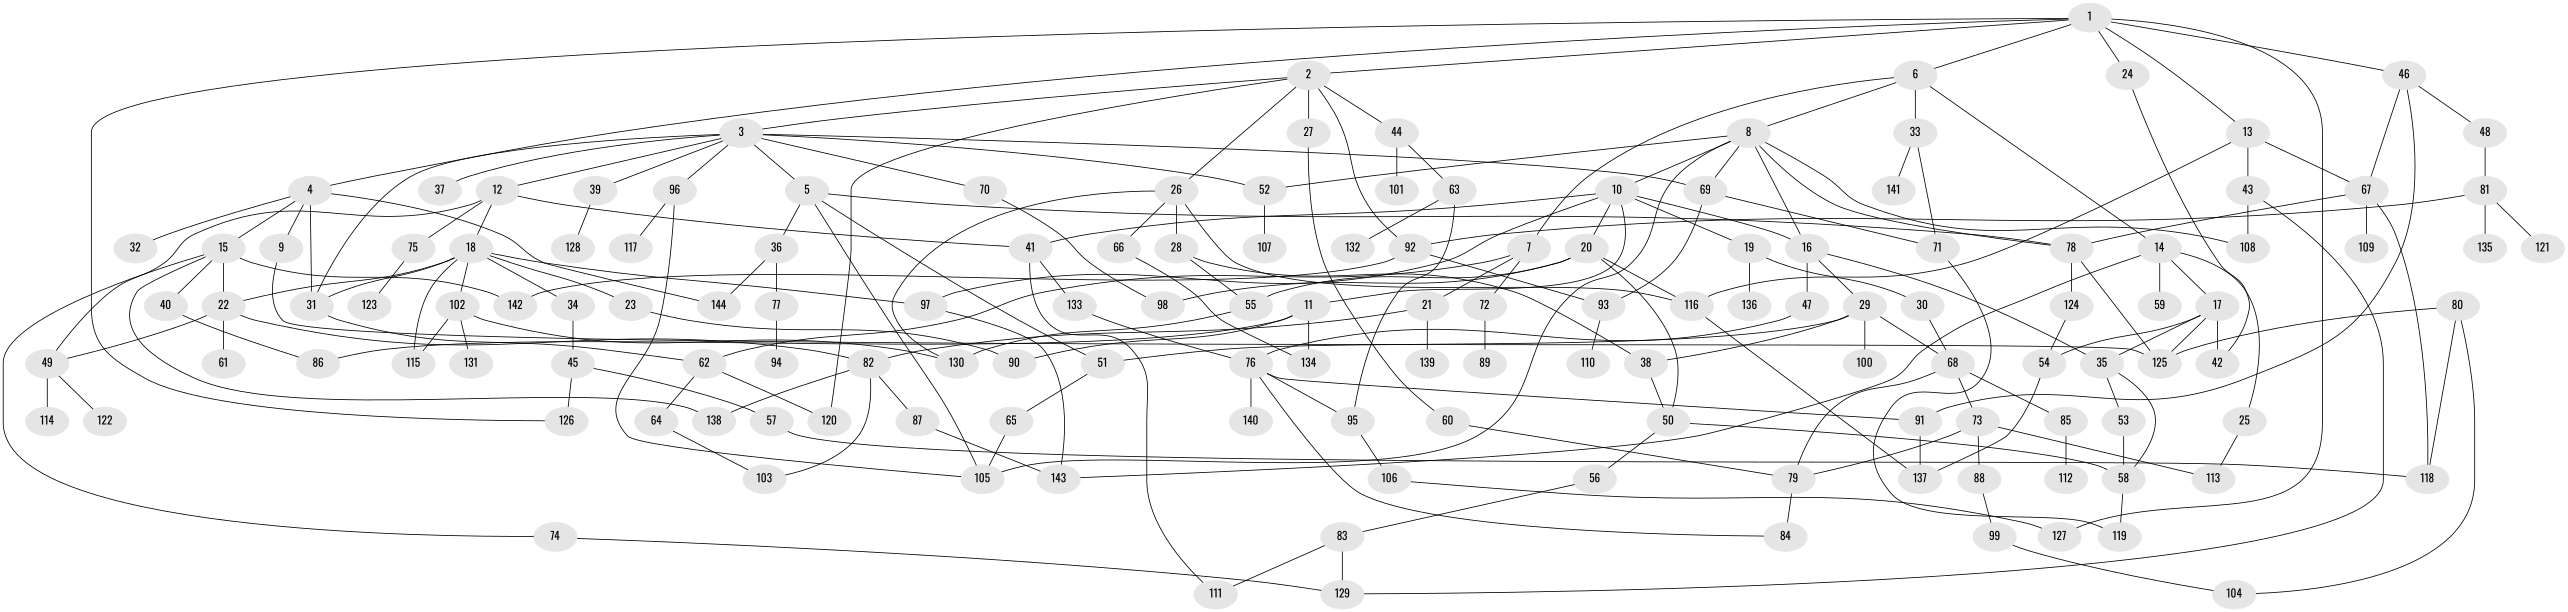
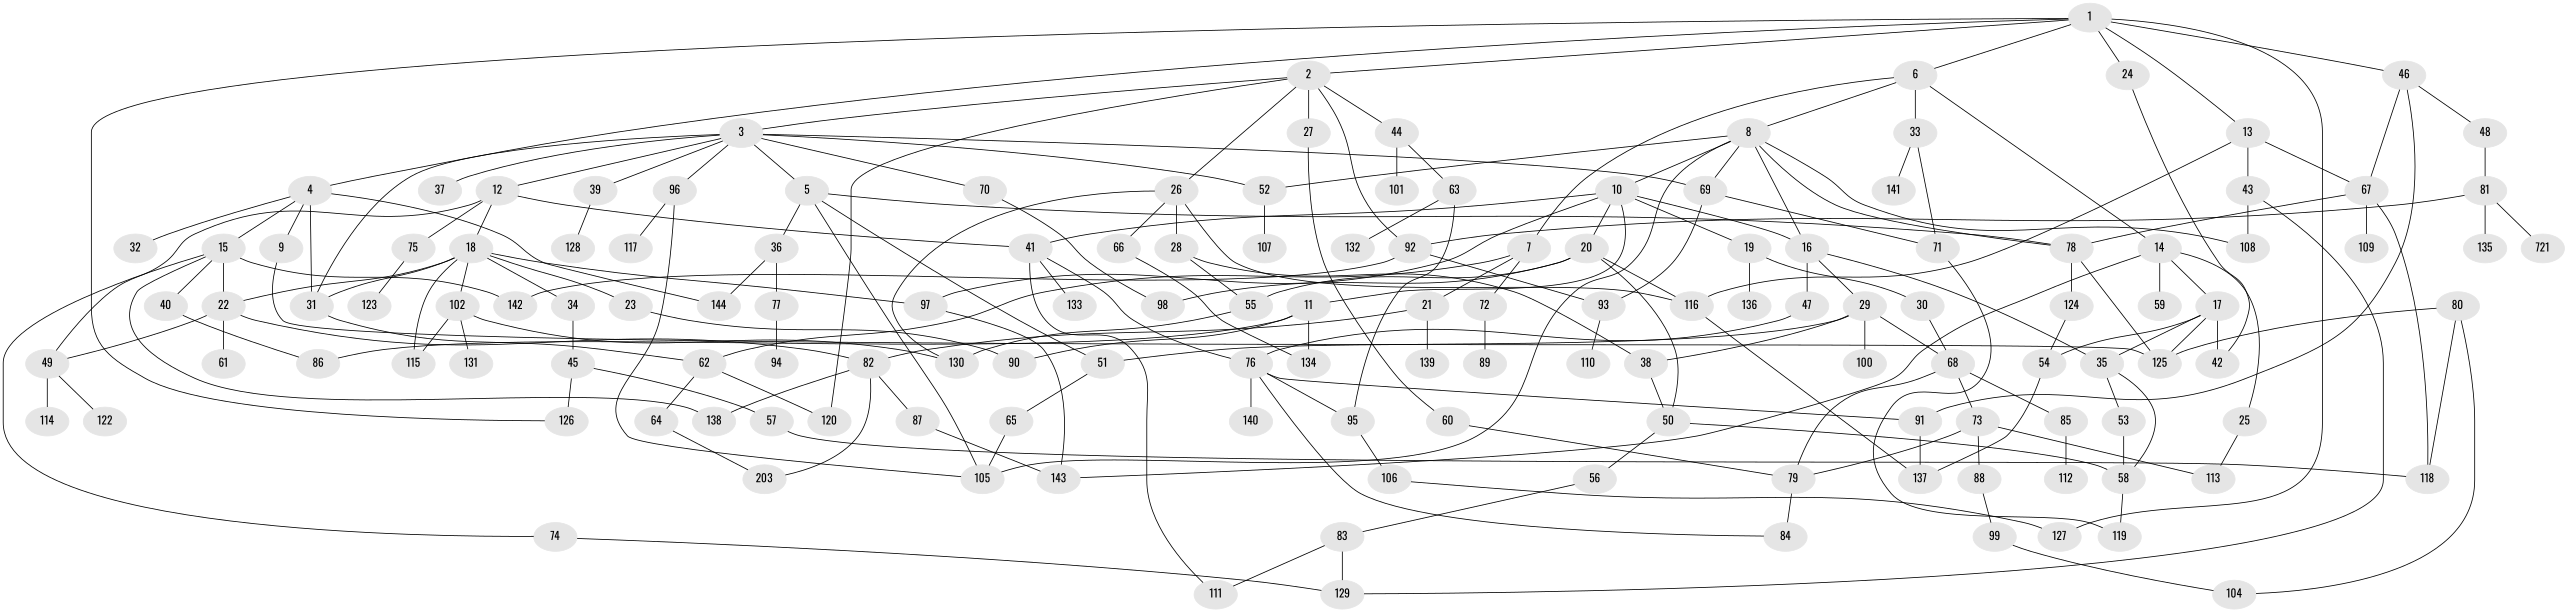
node "121": label "121" -> "721"
edge "133" -- "76": now "41" -- "76"
node "103": label "103" -> "203"
